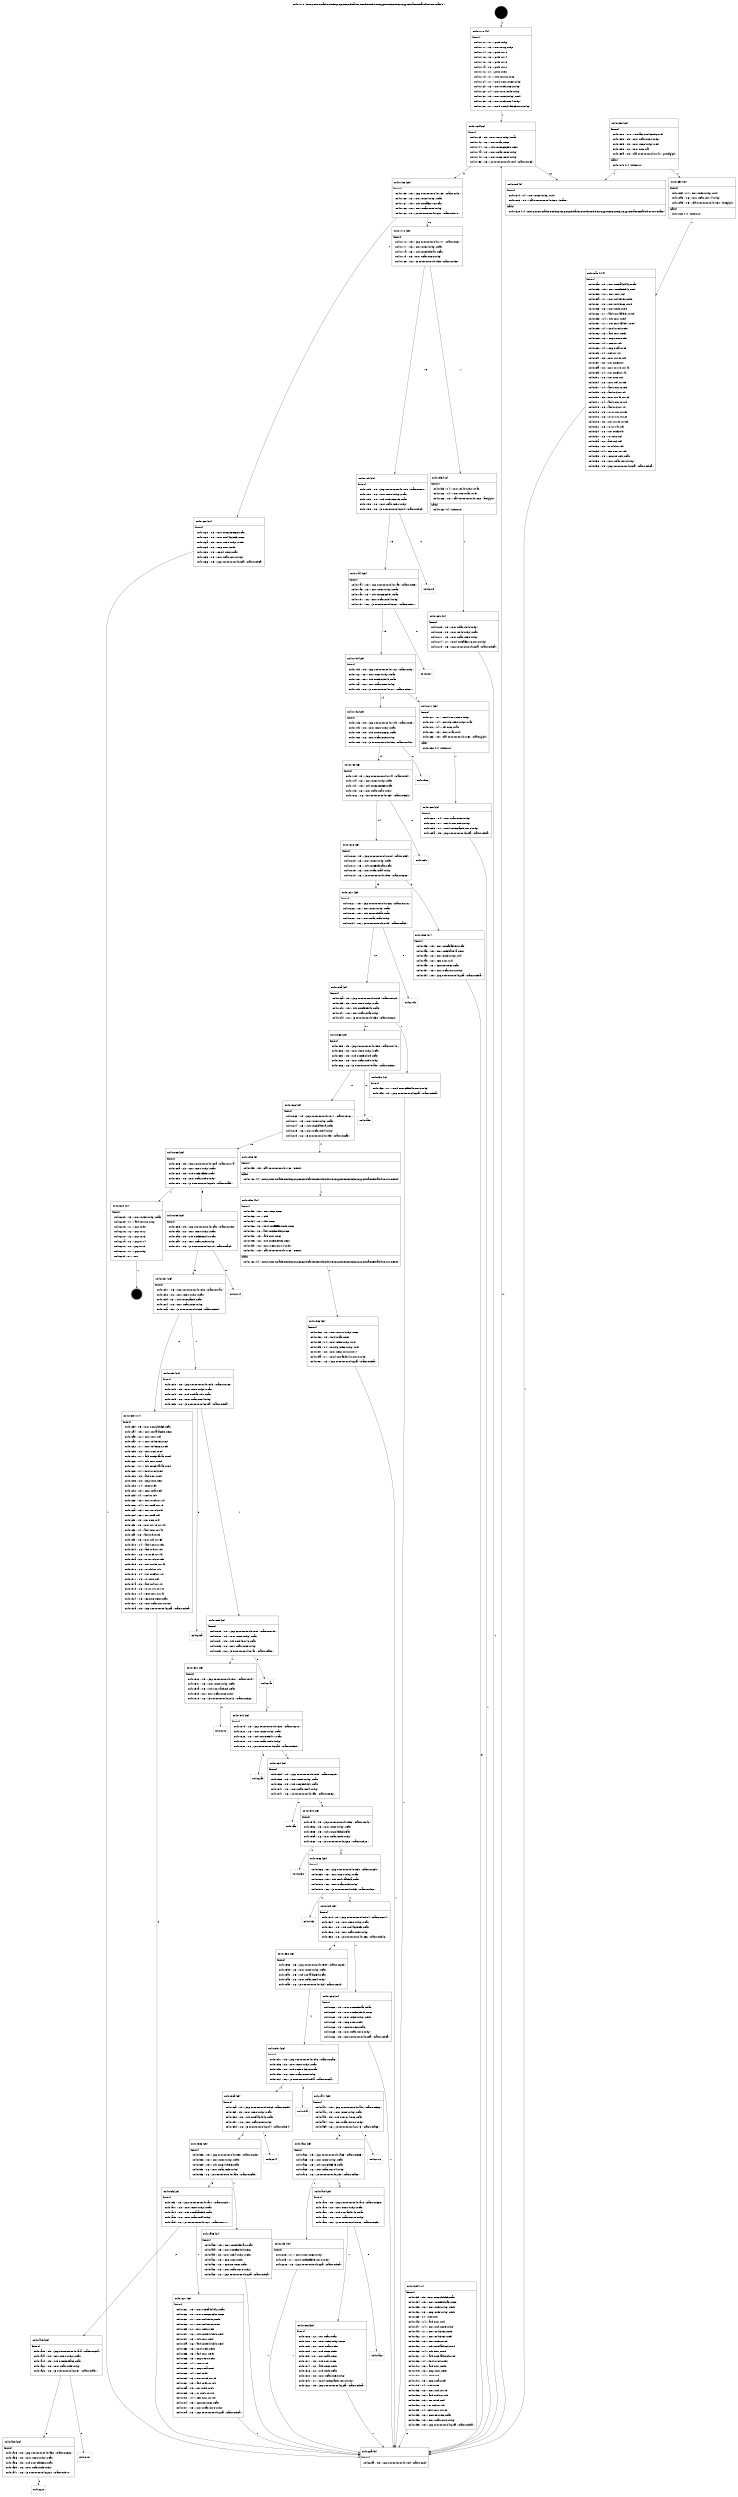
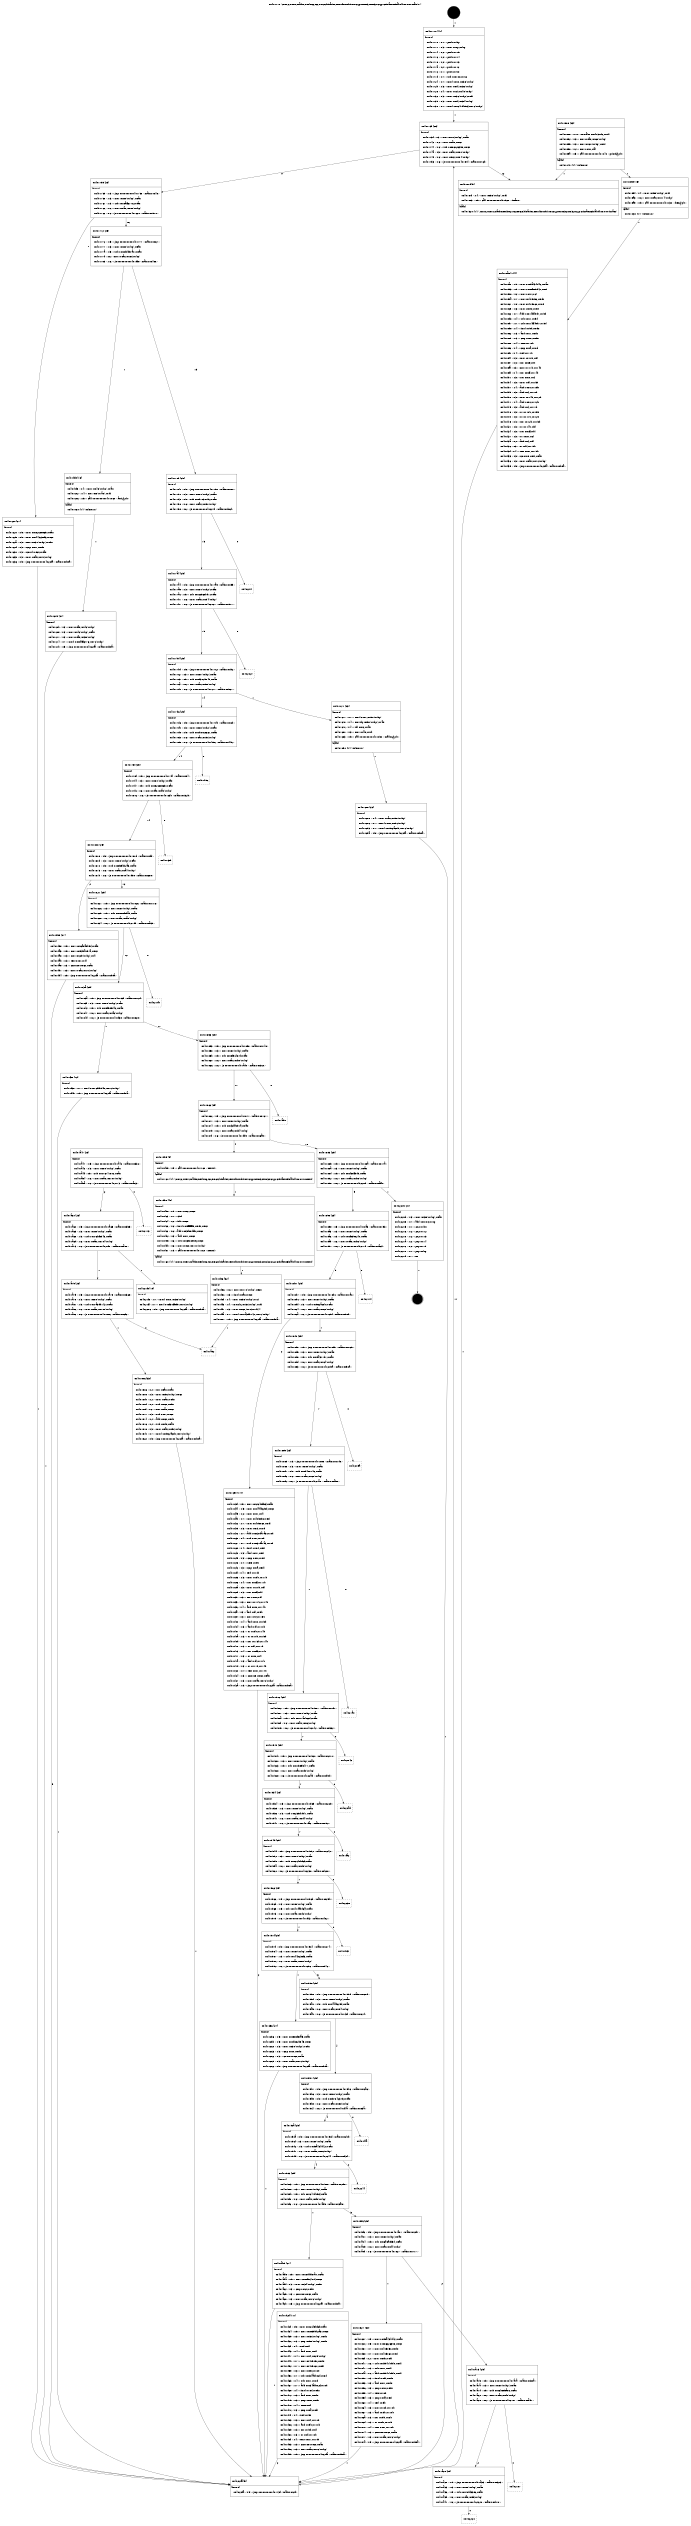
edge "0x4021a0" -> "0x40191b [25]": now "0x401902 [25]" -> "0x40191b [25]"
edge "0x401de6 [32]" -> "0x4022fa [5]": now "0x401de6 [32]" -> "0x401a92"
edge "0x4021f8 [19]" -> "0x4022fa [5]": removed, label "1"
